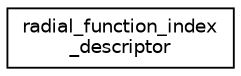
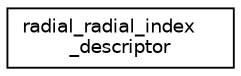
node "radial_function_index _descriptor": label "radial_function_index _descriptor" -> "radial_radial_index _descriptor"
